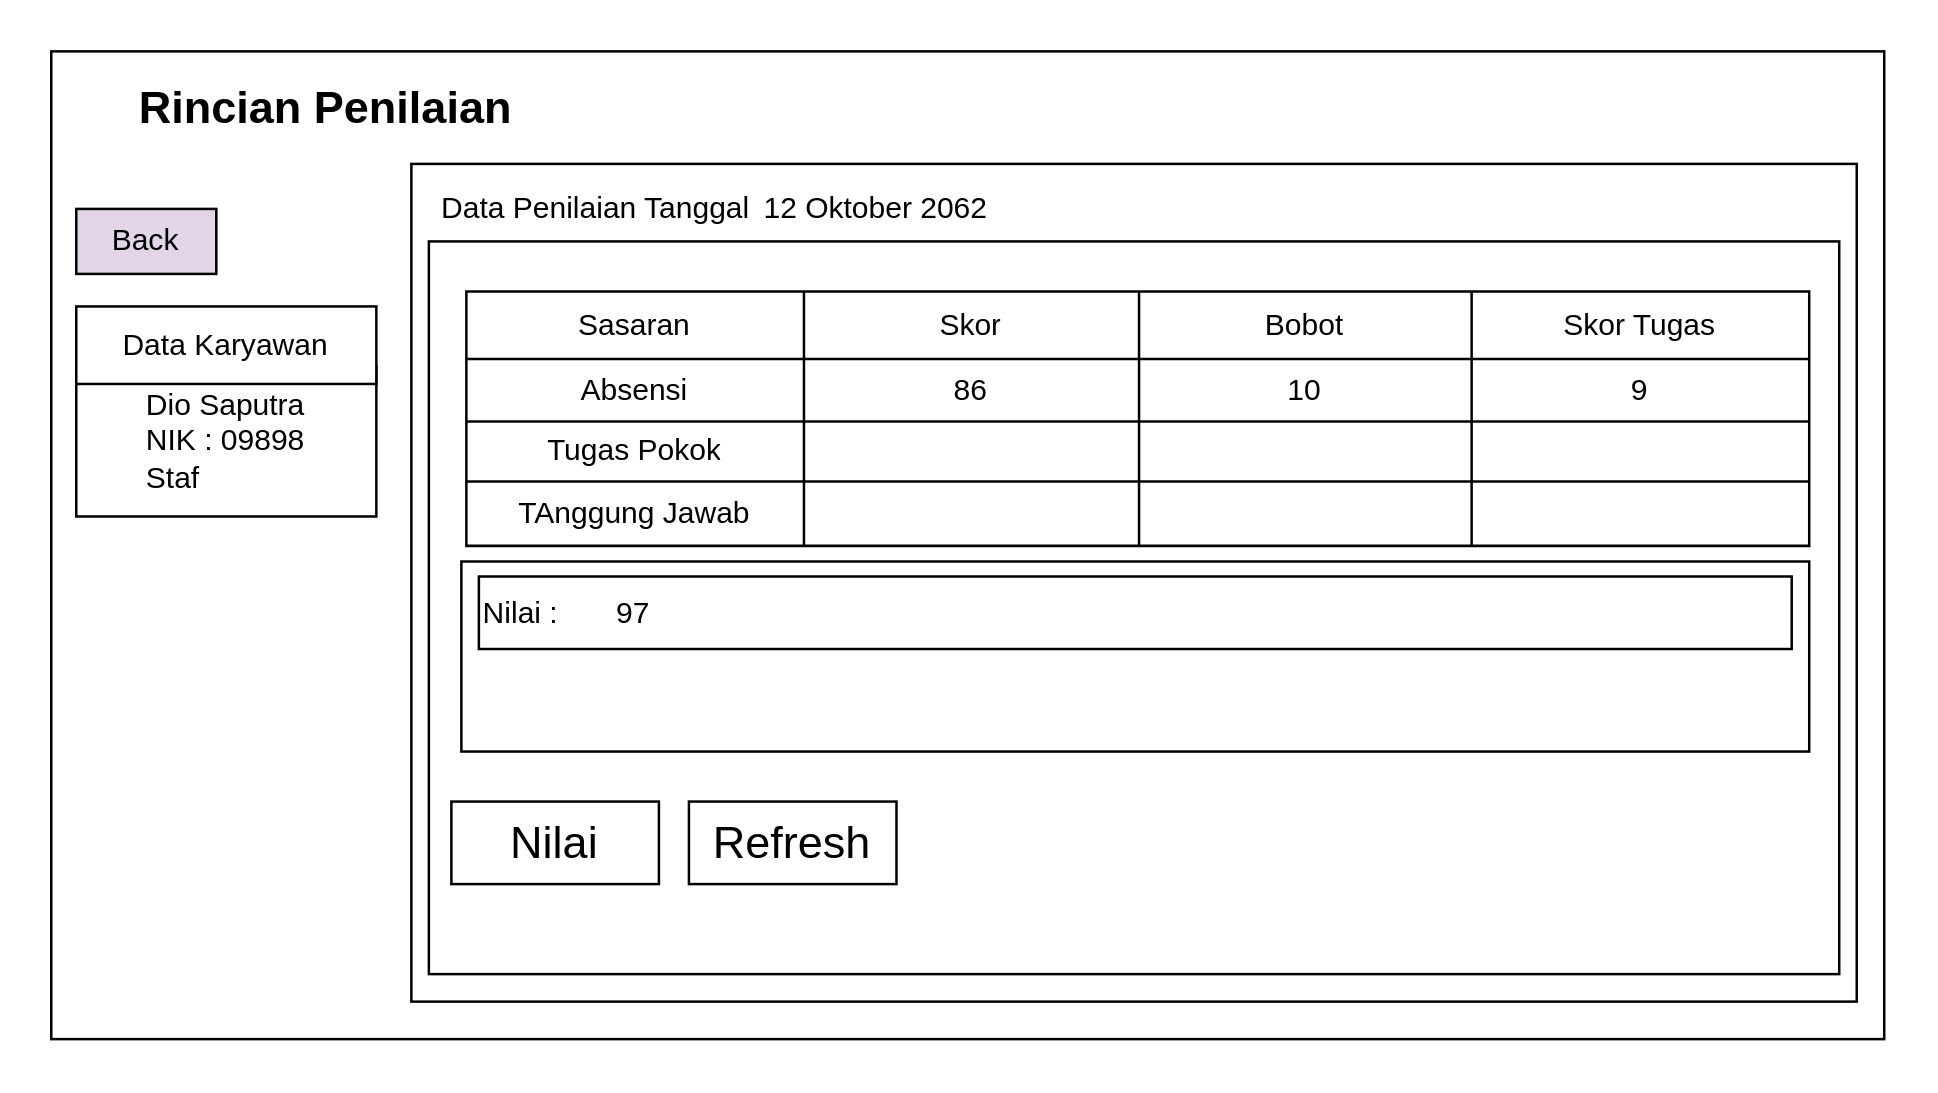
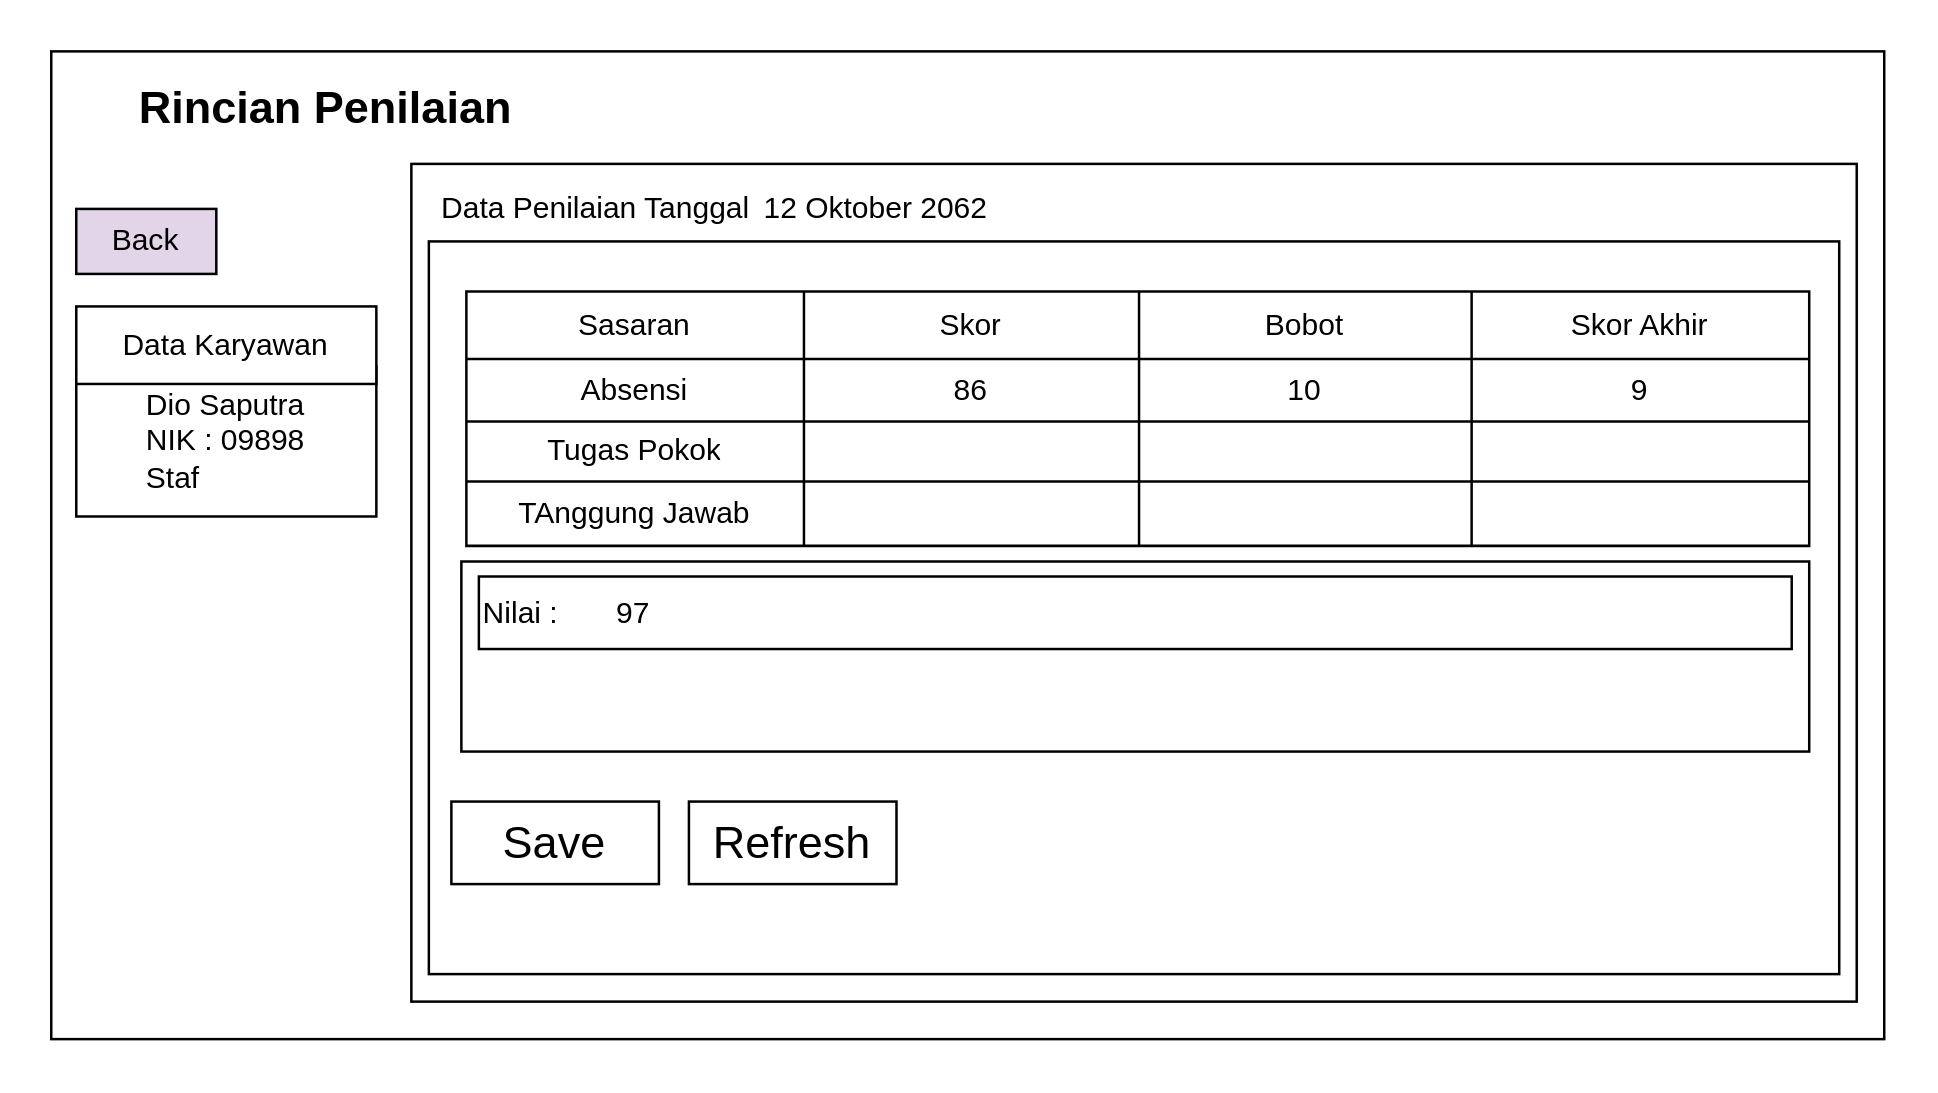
node "Skor Tugas": label "Skor Tugas" -> "Skor Akhir"
node "Nilai": label "Nilai" -> "Save"
